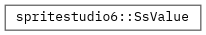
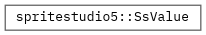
node "spritestudio6::SsValue": label "spritestudio6::SsValue" -> "spritestudio5::SsValue"
